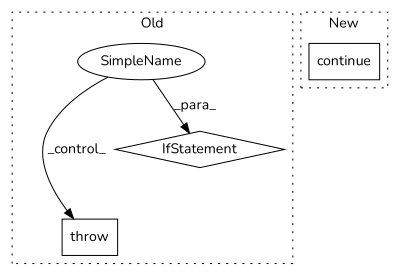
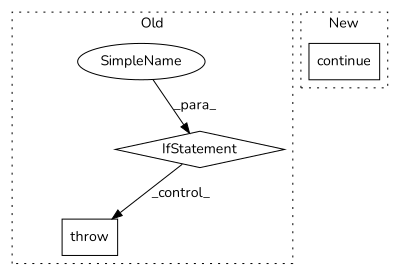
edge "SimpleName" -> "throw": now "IfStatement" -> "throw"
